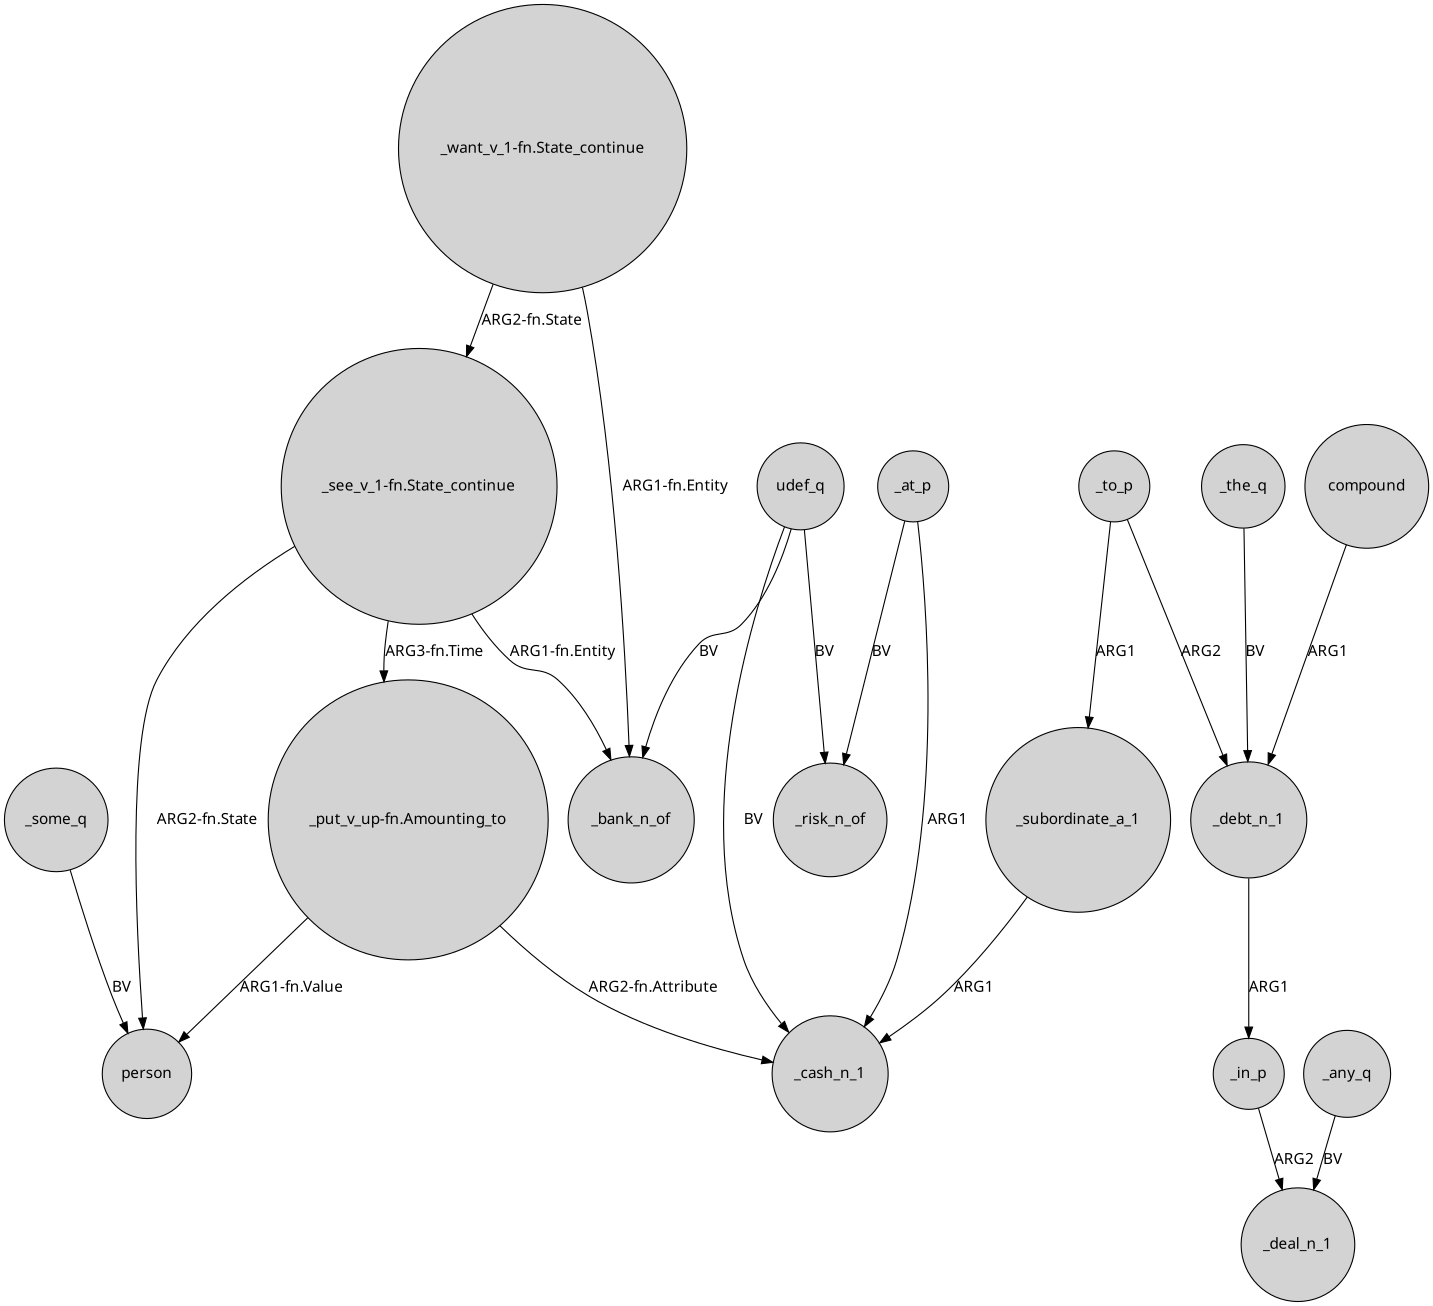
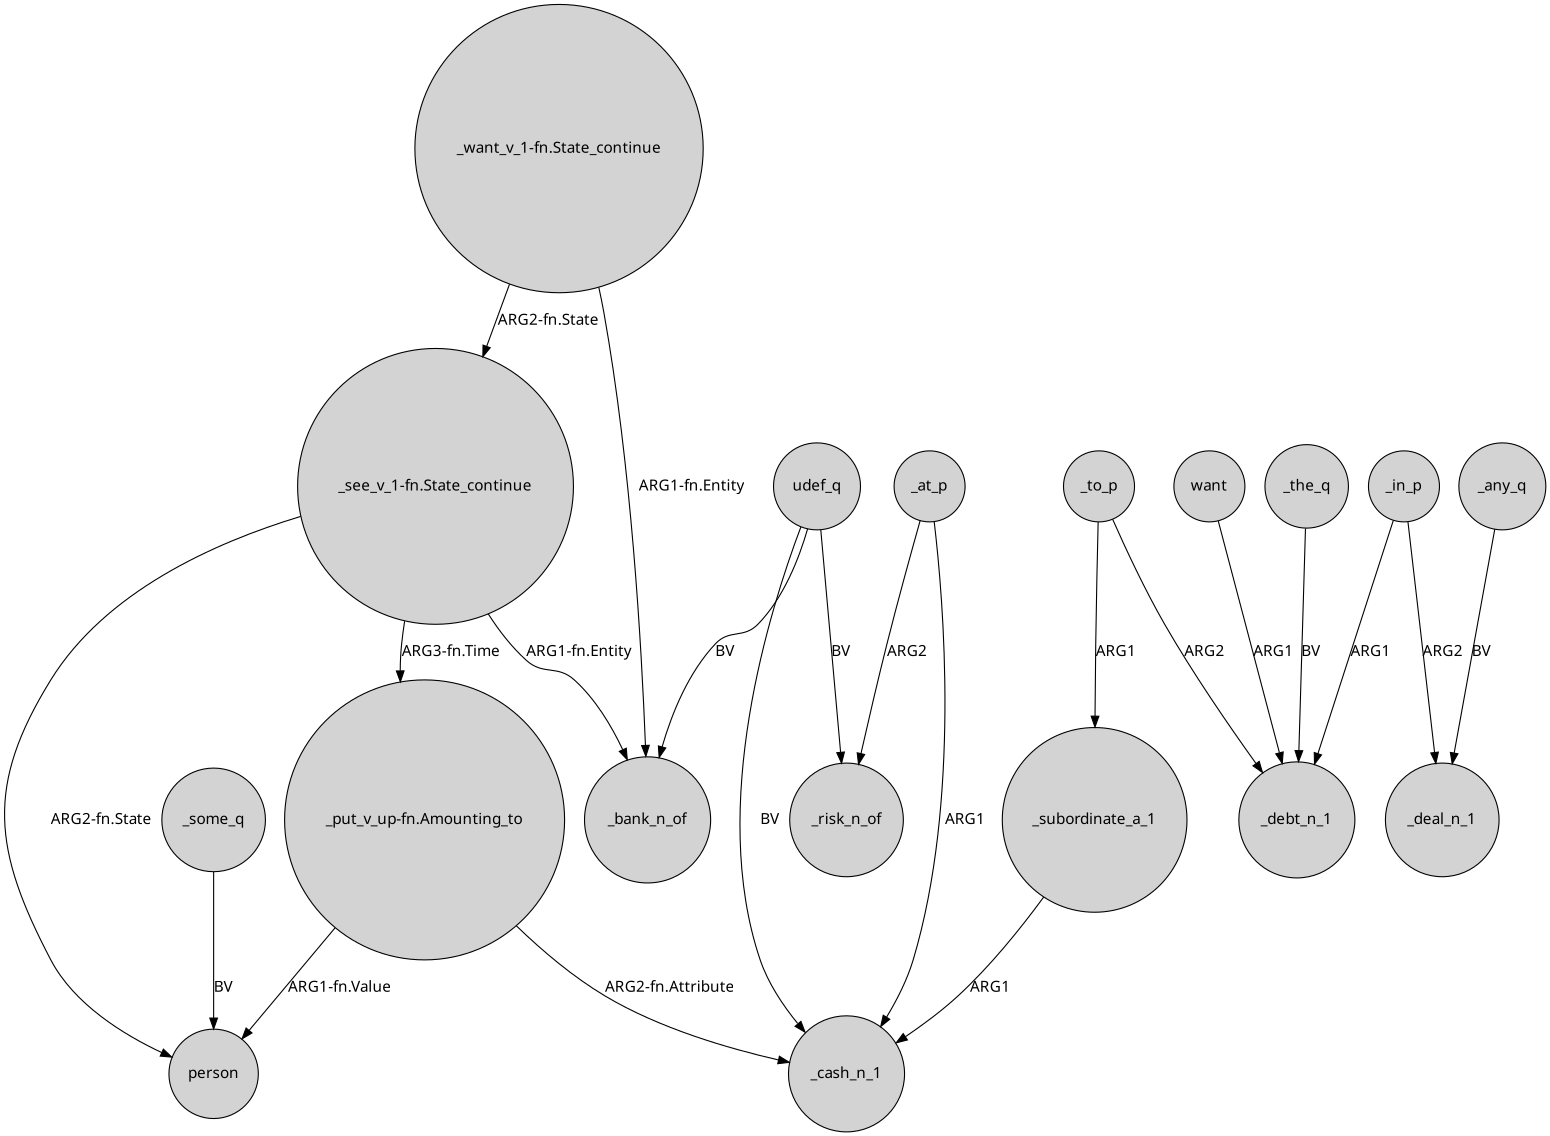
node "compound": label "compound" -> "want"
edge "_at_p" -> "_risk_n_of": label "BV" -> "ARG2"
edge "_debt_n_1" -> "_in_p": reversed
